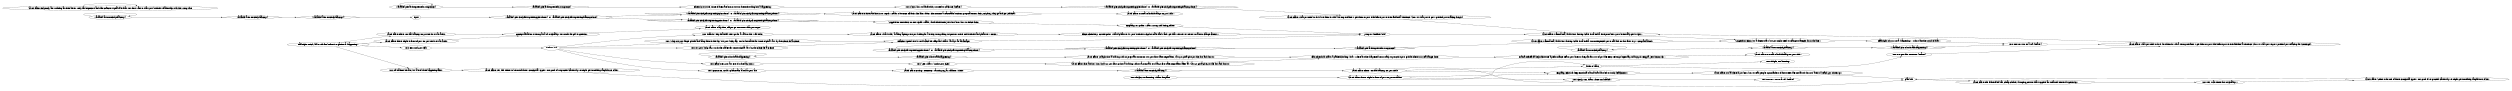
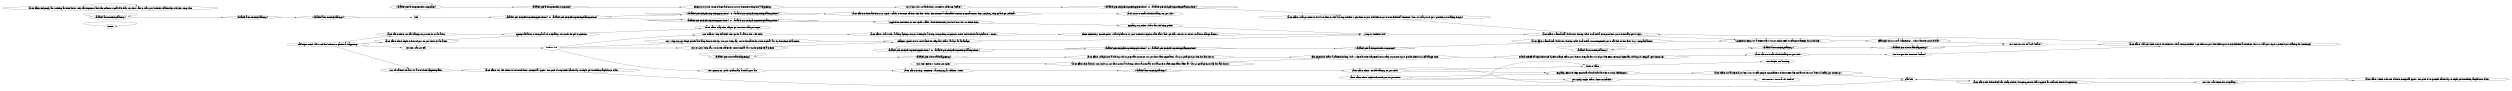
node "Savoir Faire: A streak of individuality? As you wish...": label "Savoir Faire: A streak of individuality? As you wish..." -> "Savoir Trust: A streak of individuality? As you wish..."
node "input": label "input" -> "side"
node "START": added
node "Empathy: It's polite. What's wrong with being polite?": label "Empathy: It's polite. What's wrong with being polite?" -> "Empathy: It's polite. What's tax with being polite?"
node "You: How moly you tell?": label "You: How moly you tell?" -> "You: How can you tell?"
node "You: Hand over your art. Put it in the bag. NOW!!": removed
node "You: See *what*? (Squint your eyes.)": label "You: See *what*? (Squint your eyes.)" -> "You: See *entire*? (Squint your eyes.)"
edge "listen or leave" -> "You: I've got this. Trust me. [Leave.]": now "Savoir Faire: A streak of individuality. As you wish..." -> "You: I've got this. Trust me. [Leave.]"
node "You: Alright, I'm listening. What's the plan?": removed
node "Savoir Faire: There! Right in front of you. Do you streak it?": label "Savoir Faire: There! Right in front of you. Do you streak it?" -> "Savoir Faire: There! Right in front of you. Do you see it?"
node "You: Cindy? Yes, that's where I'm headed...": label "You: Cindy? Yes, that's where I'm headed..." -> "You: Cindy? Light, that's where I'm headed..."
